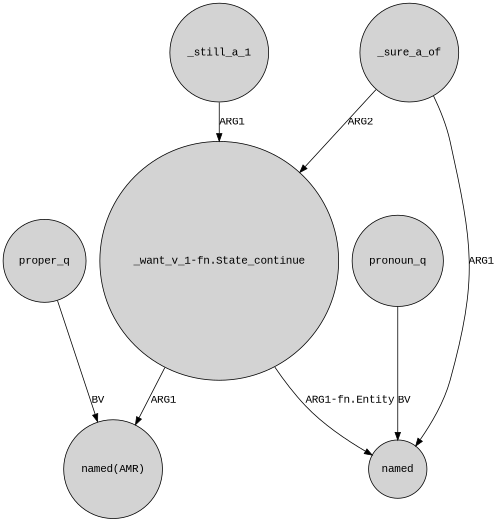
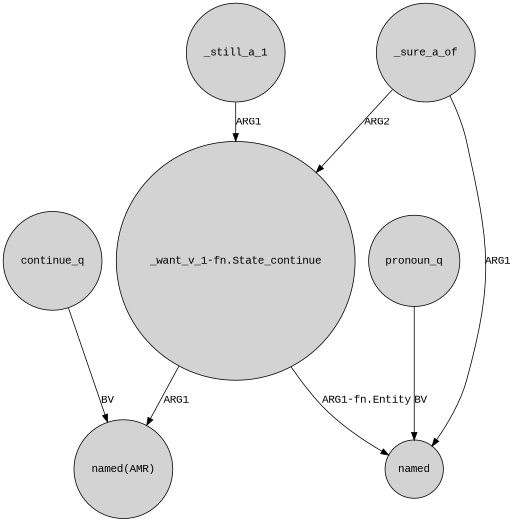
node "proper_q": label "proper_q" -> "continue_q"
